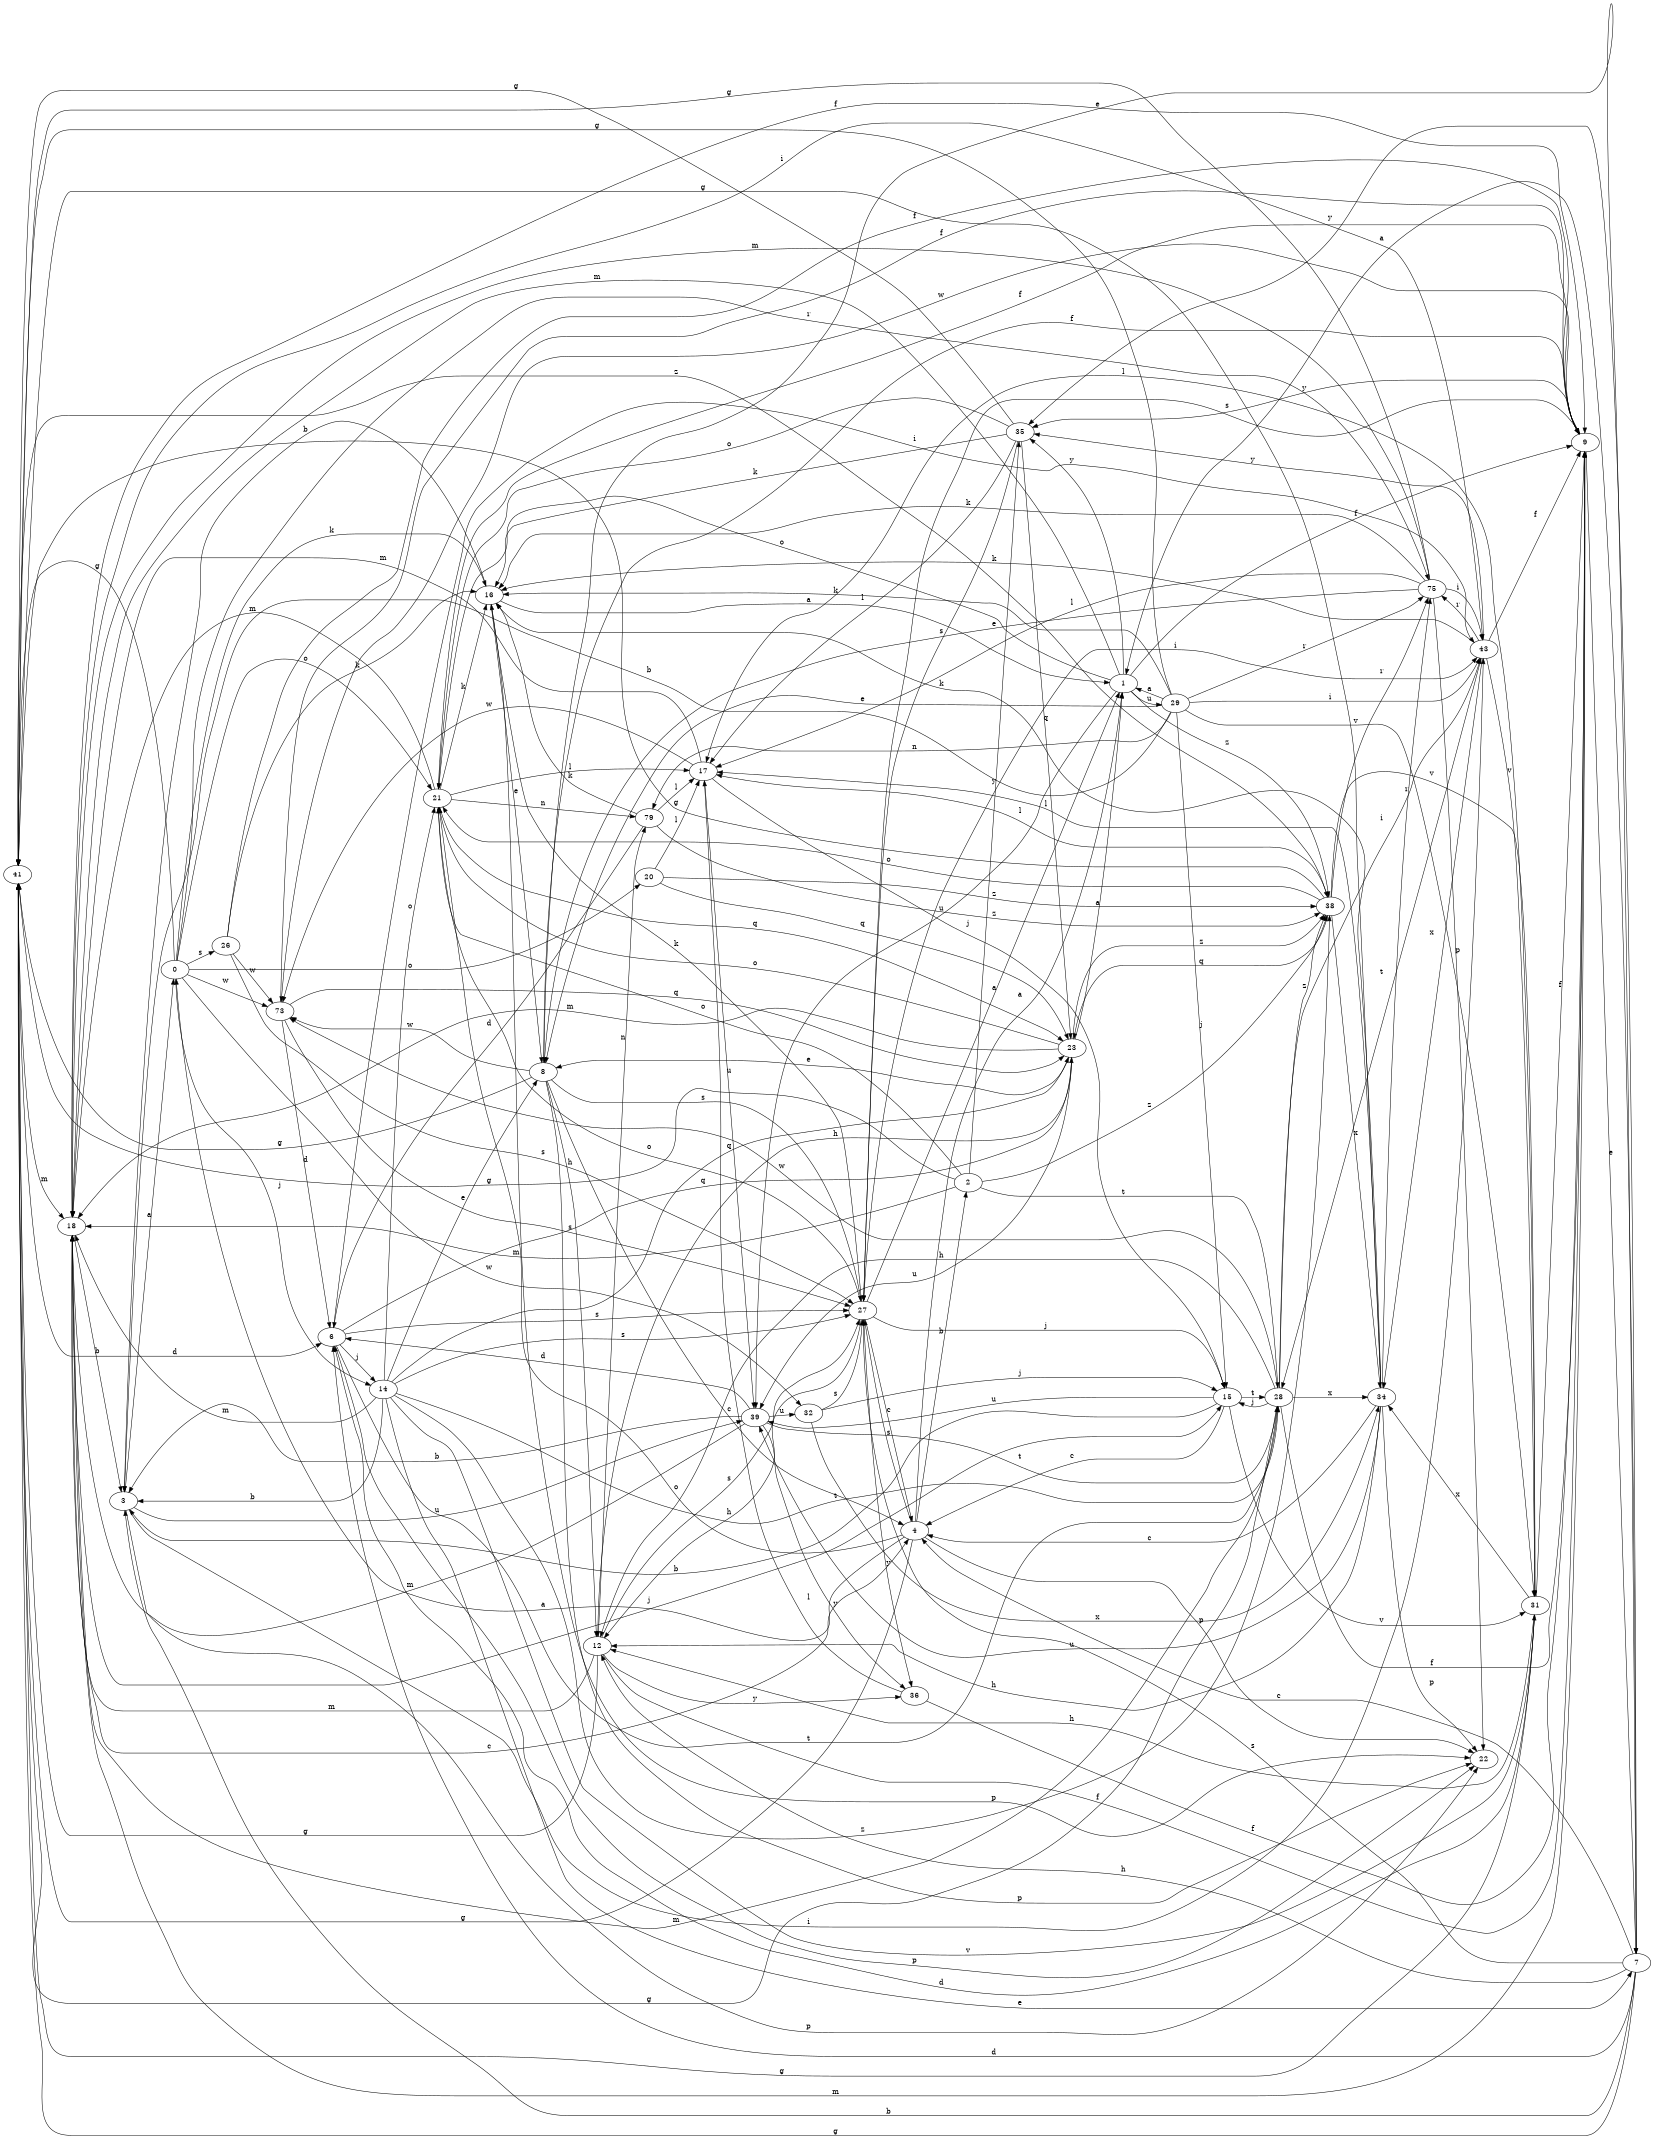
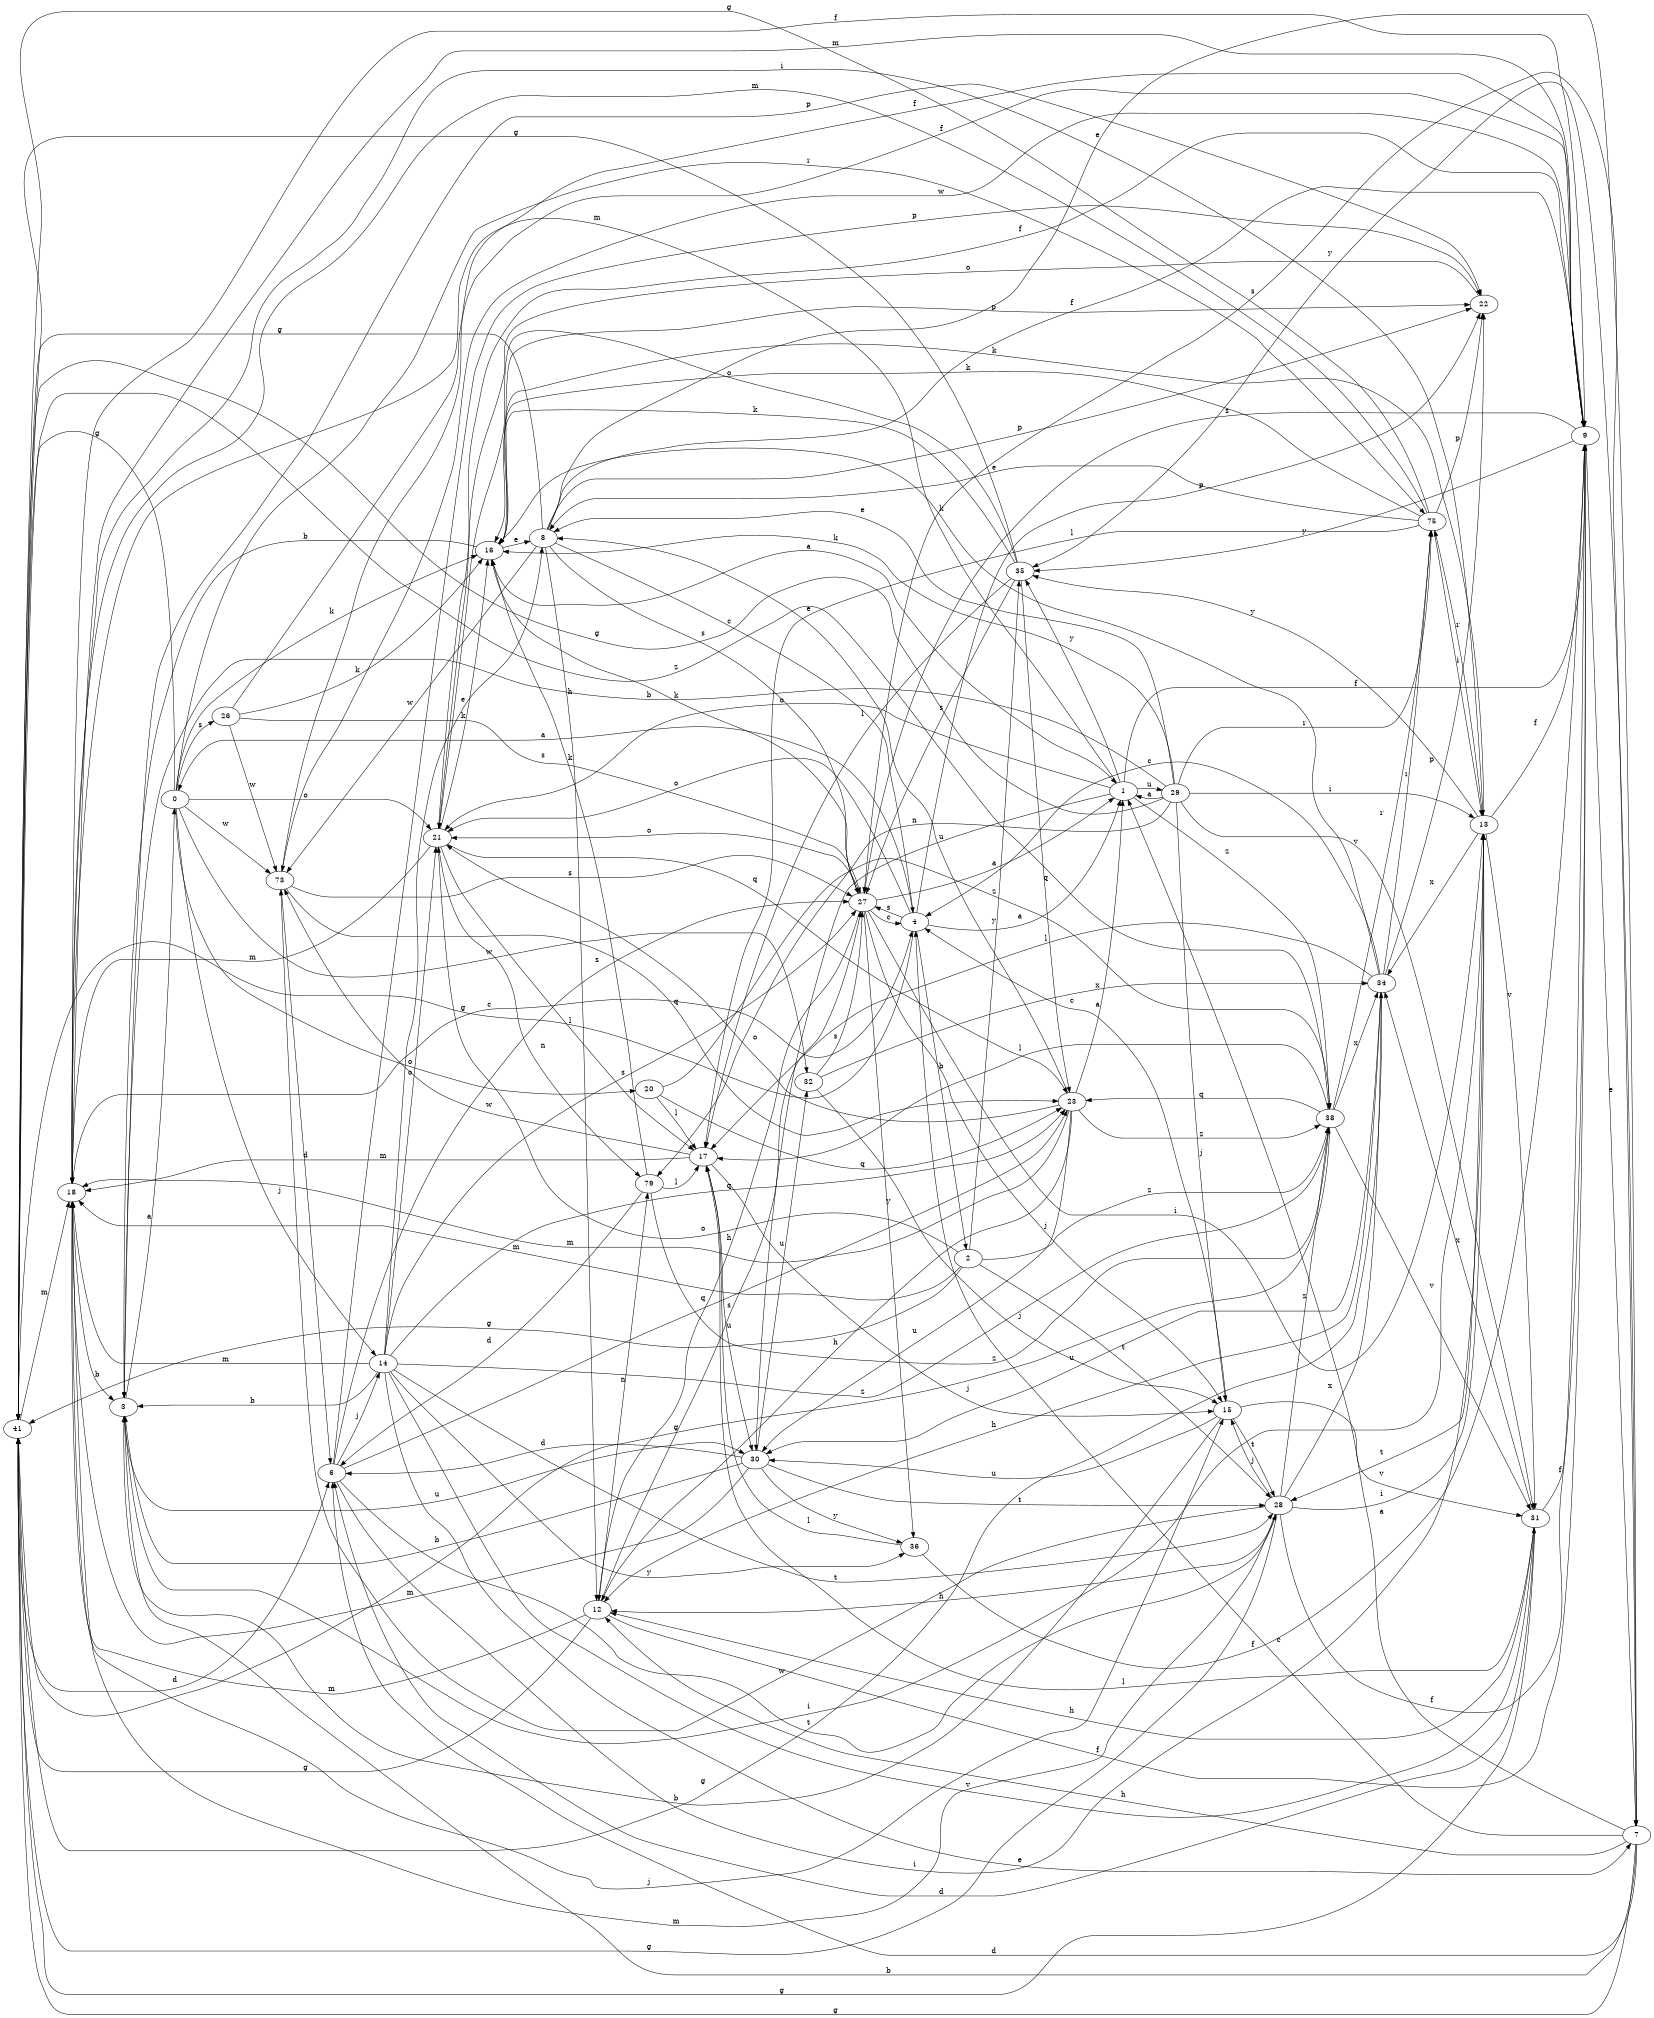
node "43": label "43" -> "13"
edge "38" -> "21": now "22" -> "21"
node "39": label "39" -> "30"
edge "12" -> "36": now "14" -> "36"
